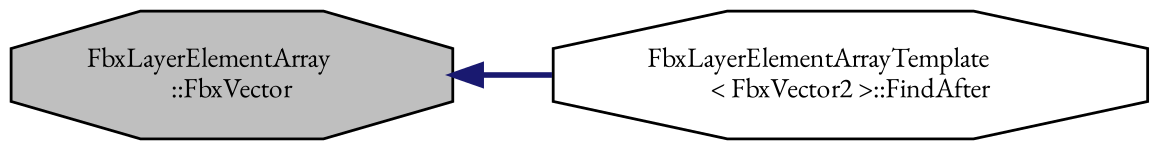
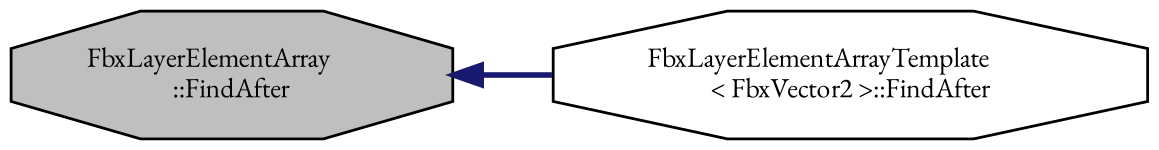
node "FbxLayerElementArray ::FbxVector": label "FbxLayerElementArray ::FbxVector" -> "FbxLayerElementArray ::FindAfter"
